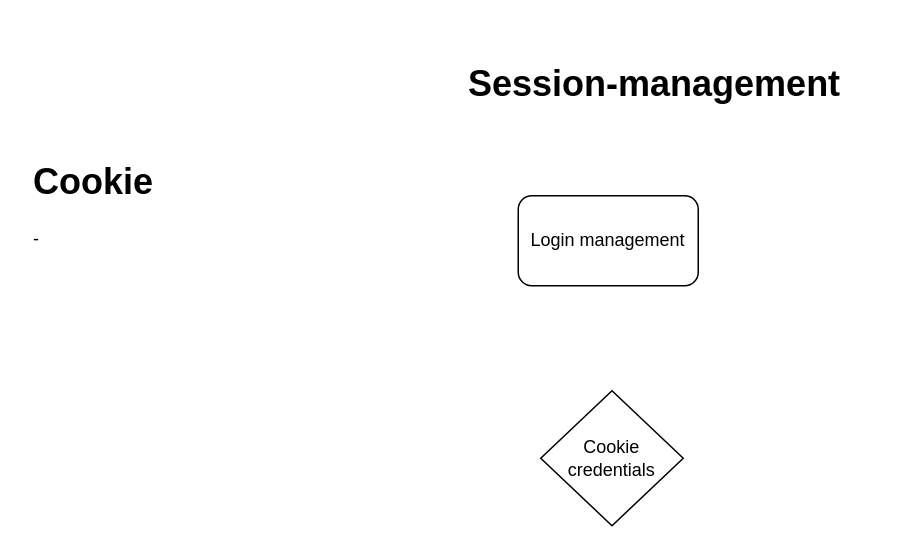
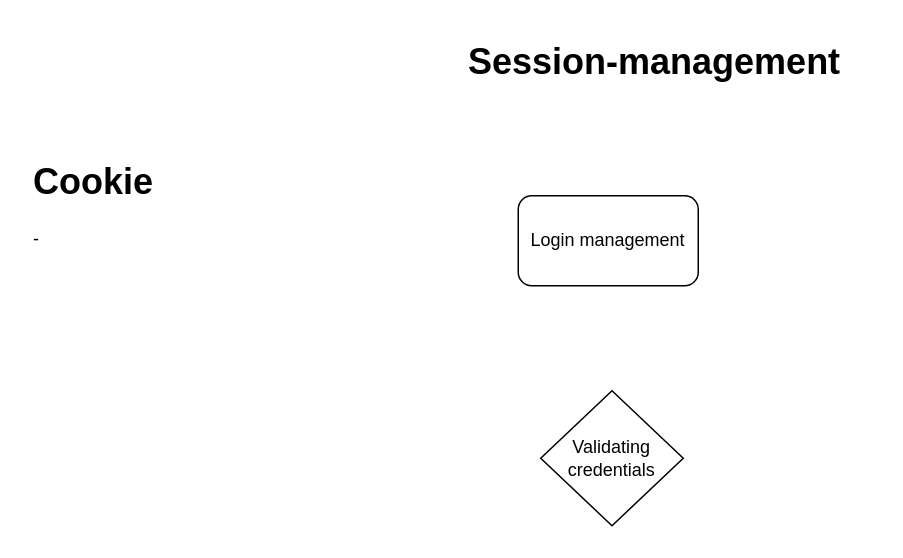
node "Session-management": moved (668, 83) -> (668, 61)
node "Cookie credentials": label "Cookie credentials" -> "Validating credentials"
